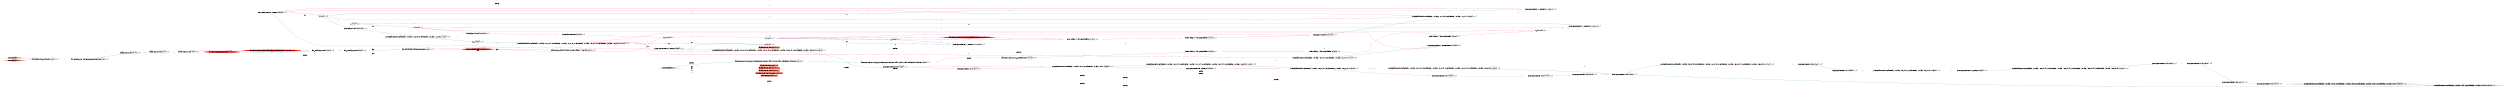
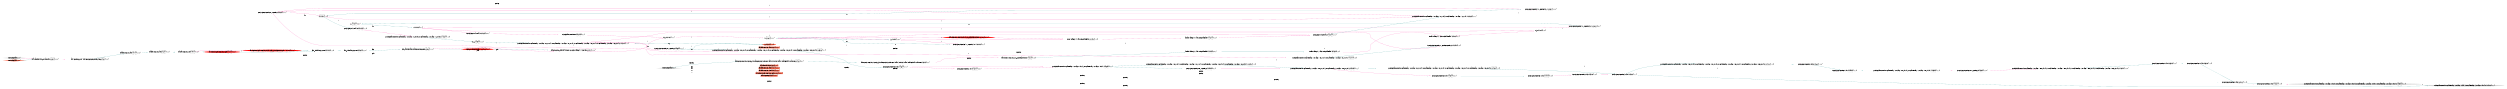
node "i++@@@31@@@['1', '1', '0']": fillcolor white -> tomato
edge "int i = 0@@@17@@@['1', '1', '1']" -> "final KTable<Integer,String> table1@@@2@@@['0', '0', '1']": now "doTestNotSendingOldValues['0', '0', '1']" -> "final KTable<Integer,String> table1@@@2@@@['0', '0', '1']"
